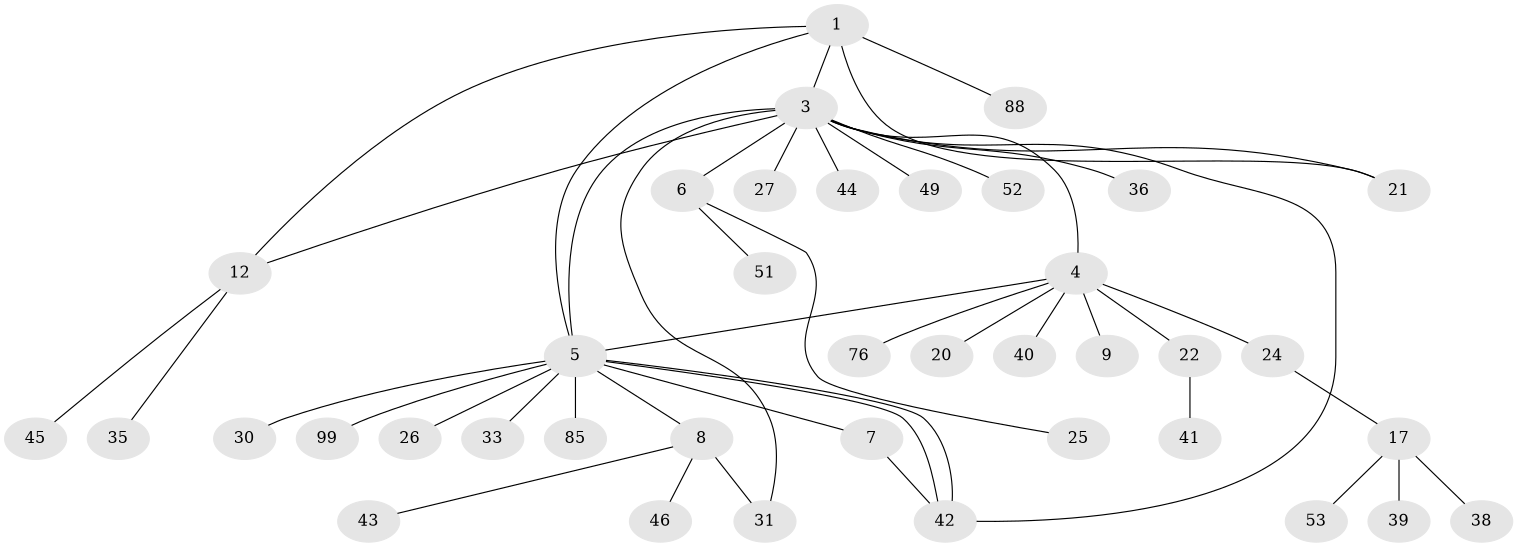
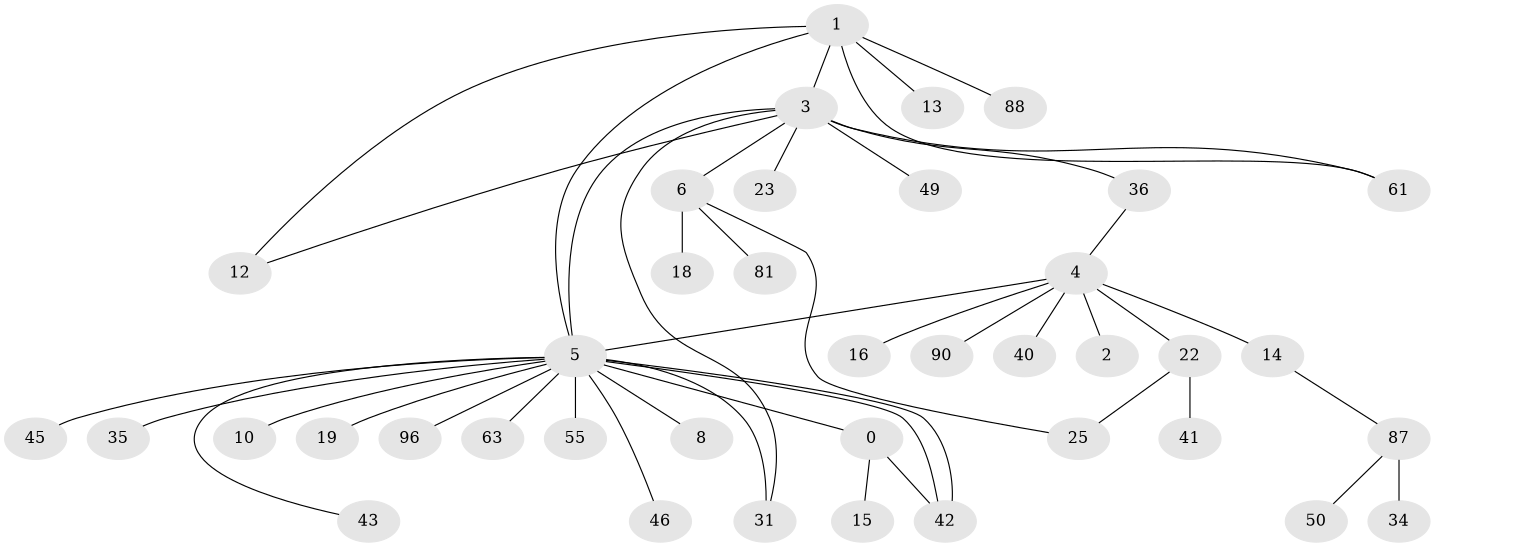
node "13": added
edge "3" -- "4": now "36" -- "4"
node "27": label "27" -> "23"
node "44": removed
node "52": removed
node "21": label "21" -> "61"
edge "3" -- "42": removed
node "18": added
node "51": label "51" -> "81"
edge "12" -- "45": now "5" -- "45"
edge "12" -- "35": now "5" -- "35"
node "76": label "76" -> "16"
node "20": label "20" -> "90"
node "9": label "9" -> "2"
node "24": label "24" -> "14"
edge "22" -- "25": added
node "30": label "30" -> "10"
node "99": label "99" -> "19"
node "26": label "26" -> "96"
node "33": label "33" -> "63"
node "85": label "85" -> "55"
node "7": label "7" -> "0"
node "17": label "17" -> "87"
edge "8" -- "43": now "5" -- "43"
edge "8" -- "46": now "5" -- "46"
edge "8" -- "31": now "5" -- "31"
node "15": added
node "53": label "53" -> "50"
node "39": label "39" -> "34"
node "38": removed
